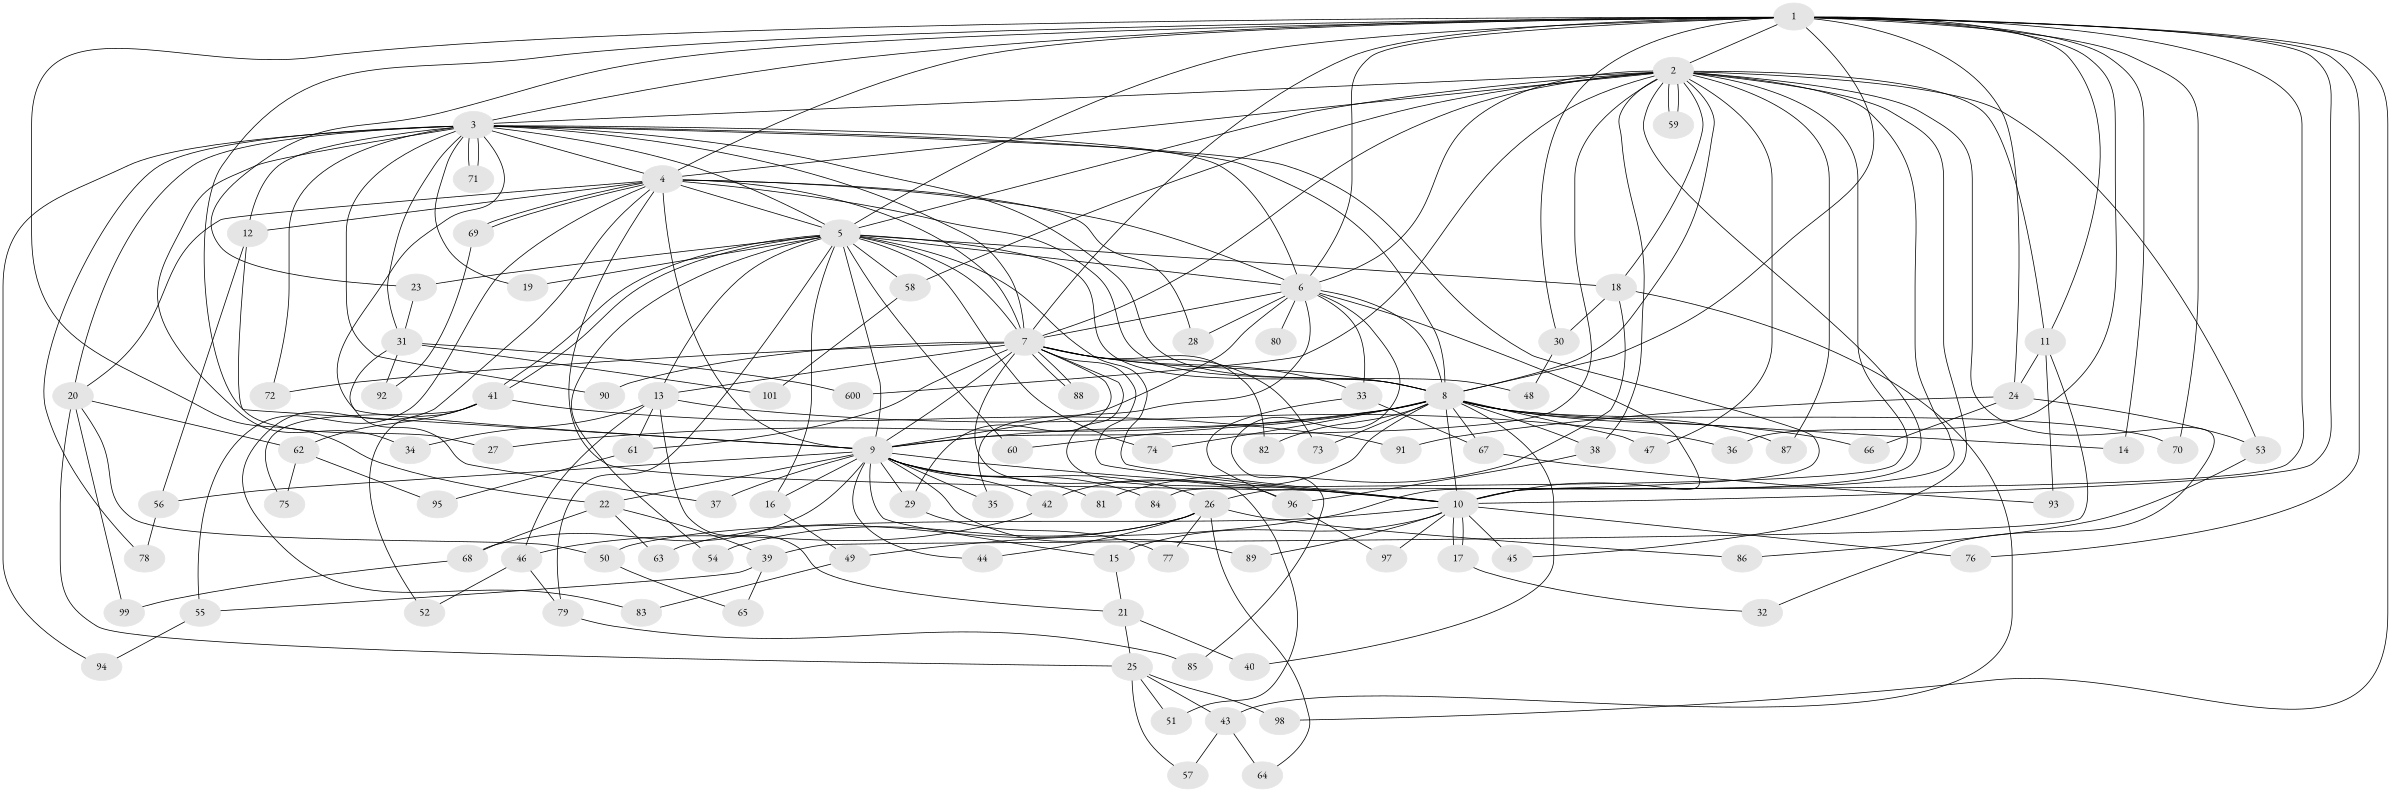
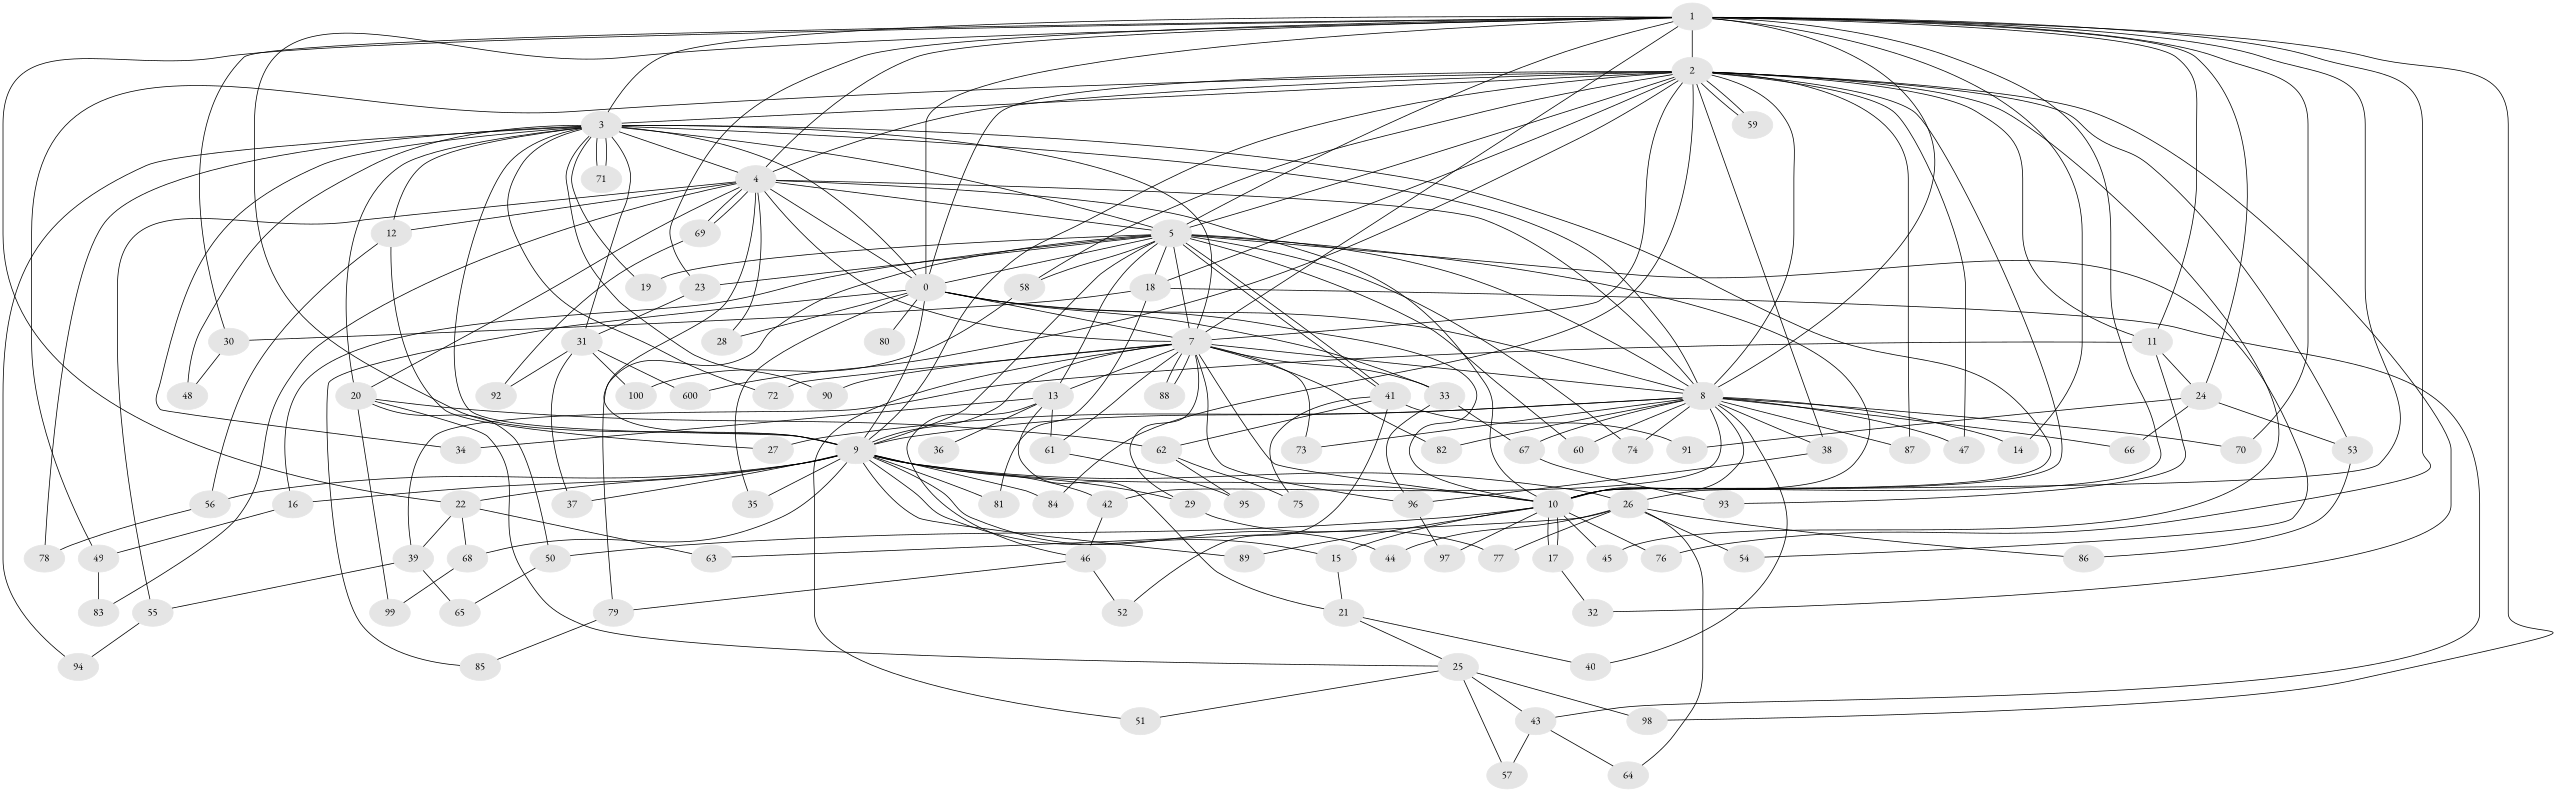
edge "1" -- "36": removed
node "6": label "6" -> "0"
node "101": label "101" -> "100"
